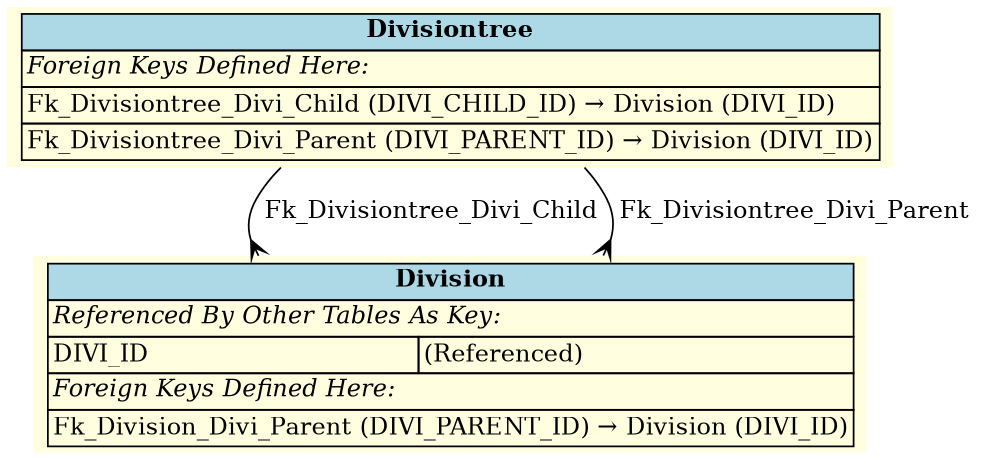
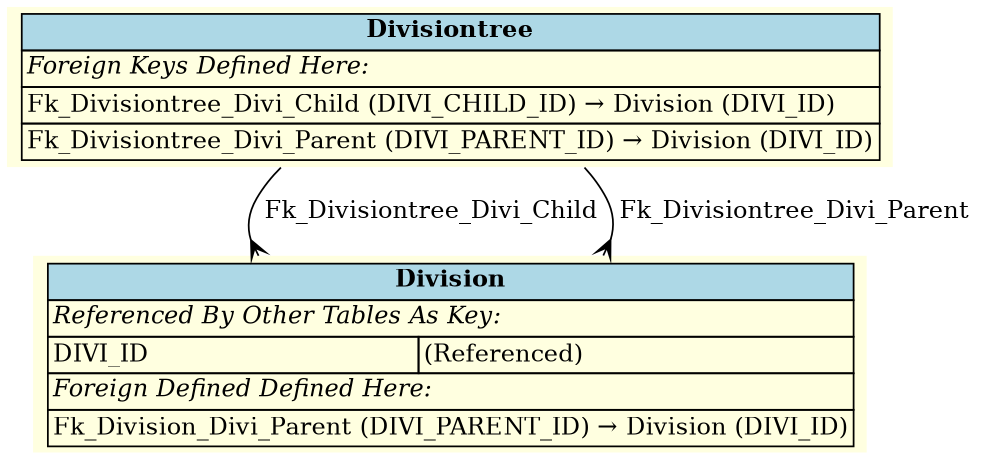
node "Division": text "Foreign Keys Defined Here:" -> "Foreign Defined Defined Here:"
